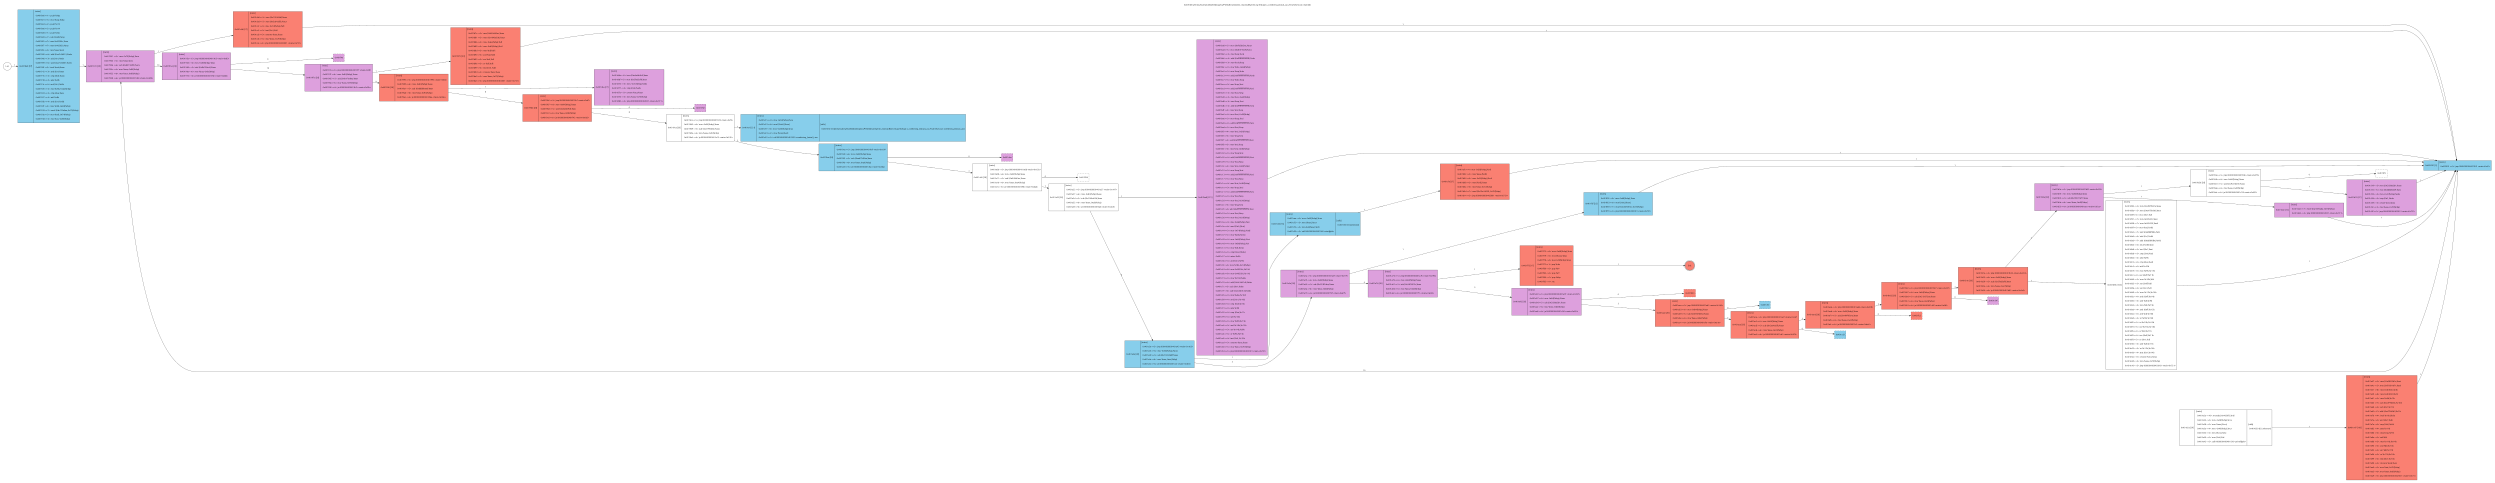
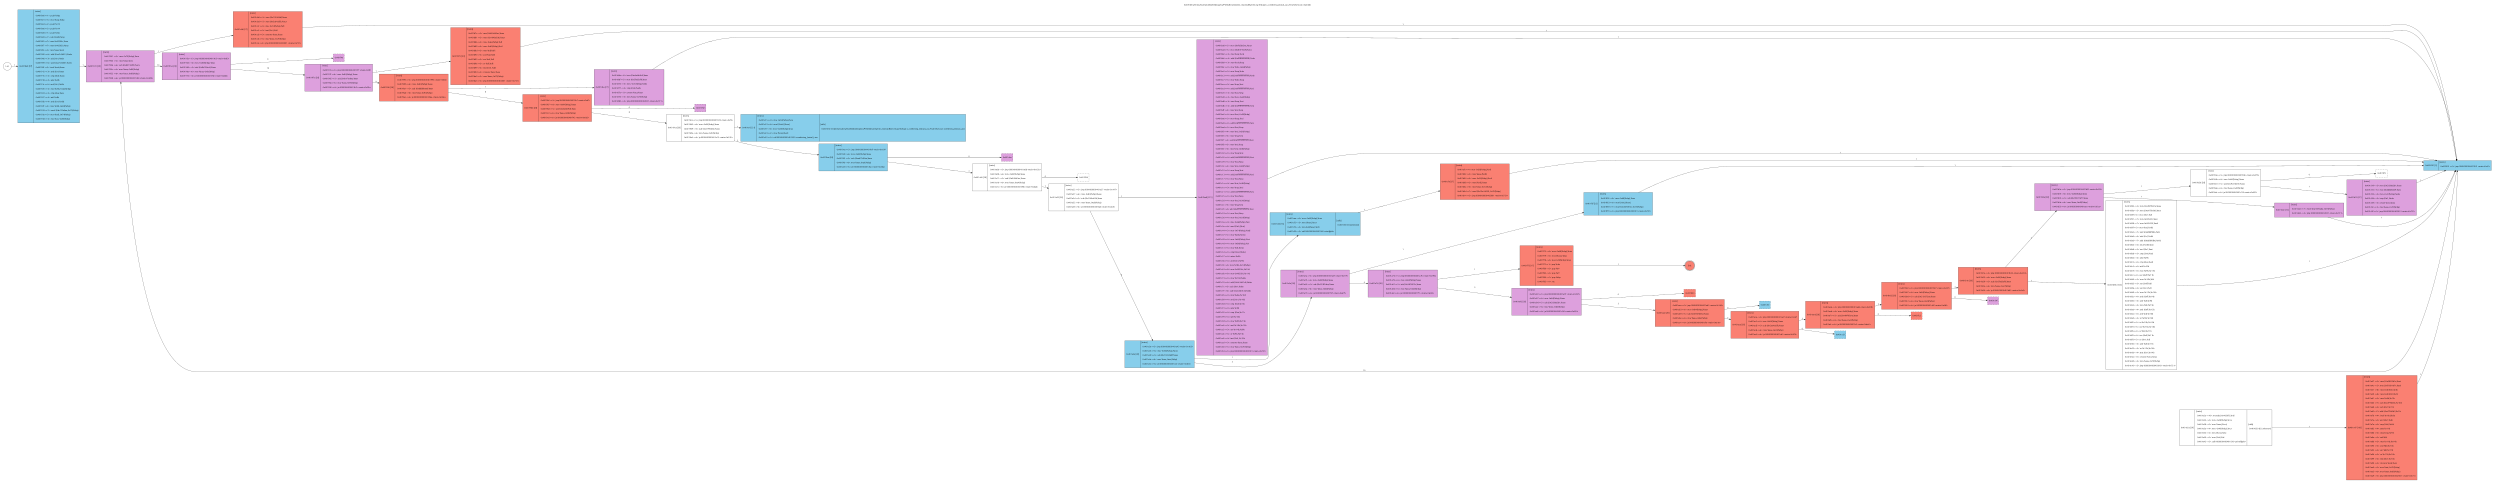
edge "0x401d6a [27]" -> "0x402001 [5]": added, label "1"
